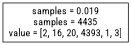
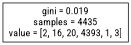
node "samples = 0.019 samples = 4435 value = [2, 16, 20, 4393, 1, 3]": label "samples = 0.019 samples = 4435 value = [2, 16, 20, 4393, 1, 3]" -> "gini = 0.019 samples = 4435 value = [2, 16, 20, 4393, 1, 3]"
